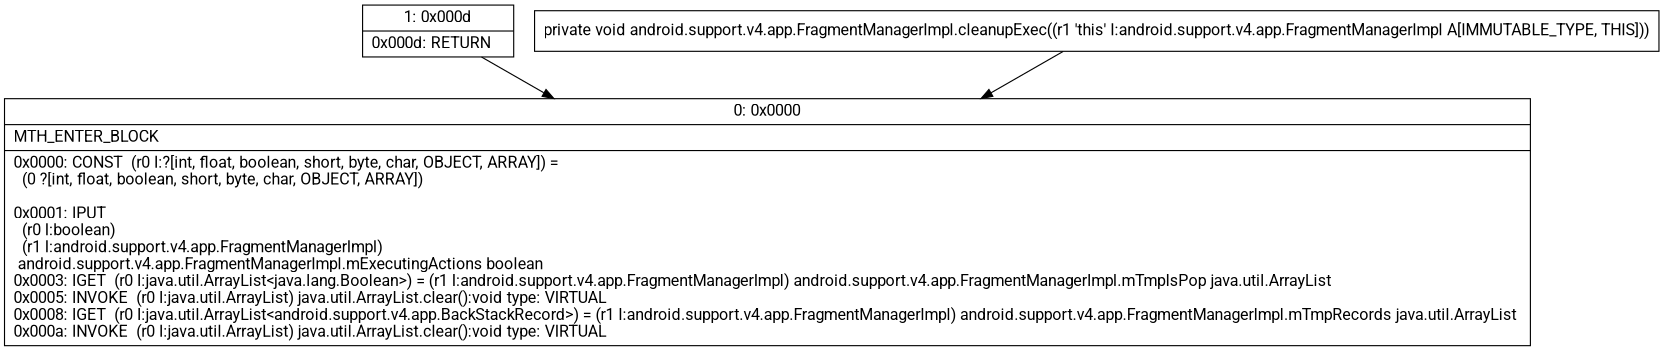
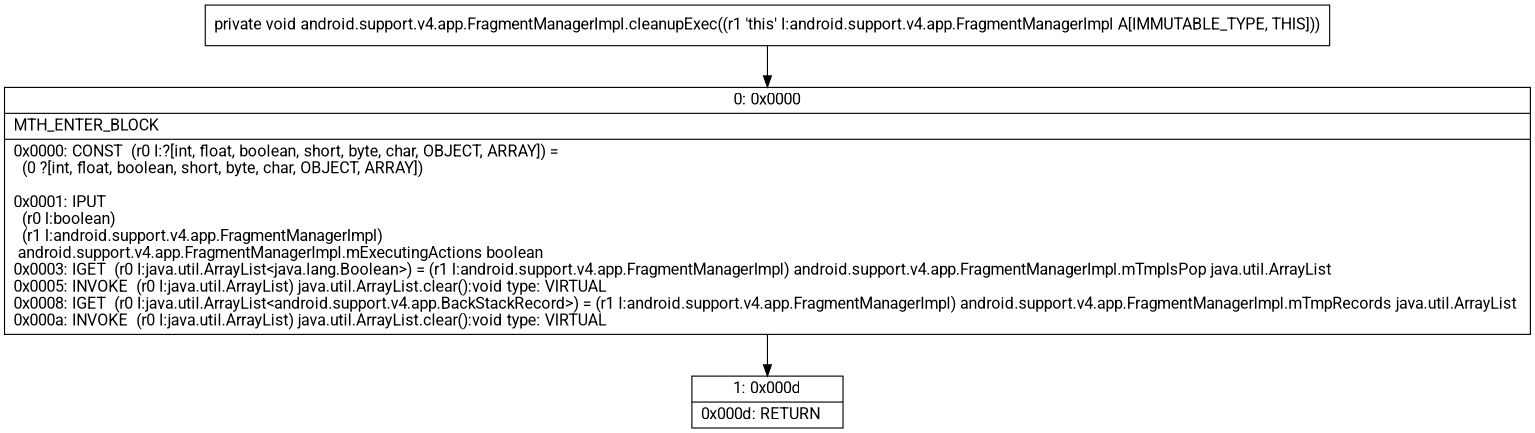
edge "1: 0x000d" -> "0: 0x0000": reversed
